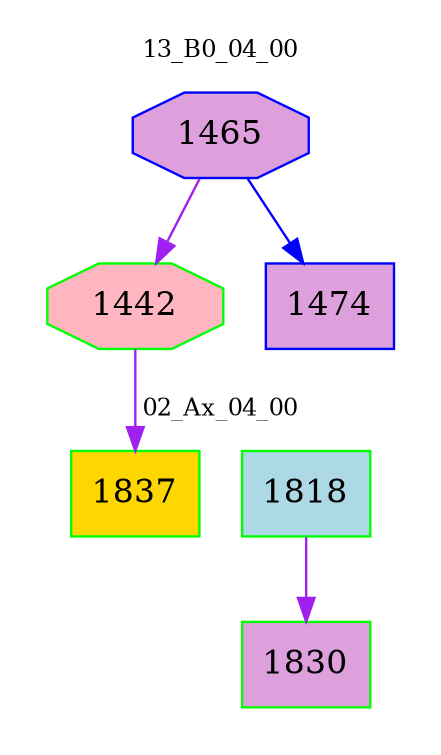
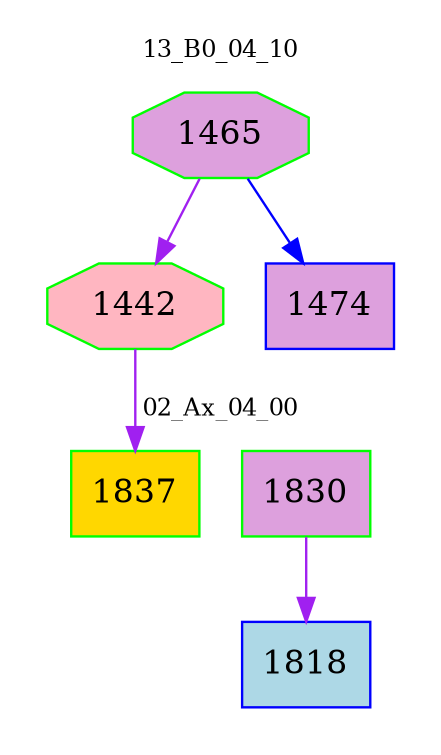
cluster "13_B0_04_00": label "13_B0_04_00" -> "13_B0_04_10"
node "1465": color blue -> green
node "1818": color green -> blue
edge "1818" -> "1830": reversed
